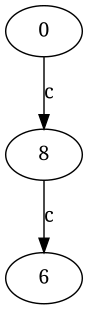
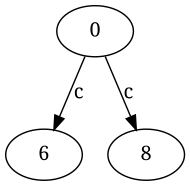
edge "8" -> "6": now "0" -> "6"
